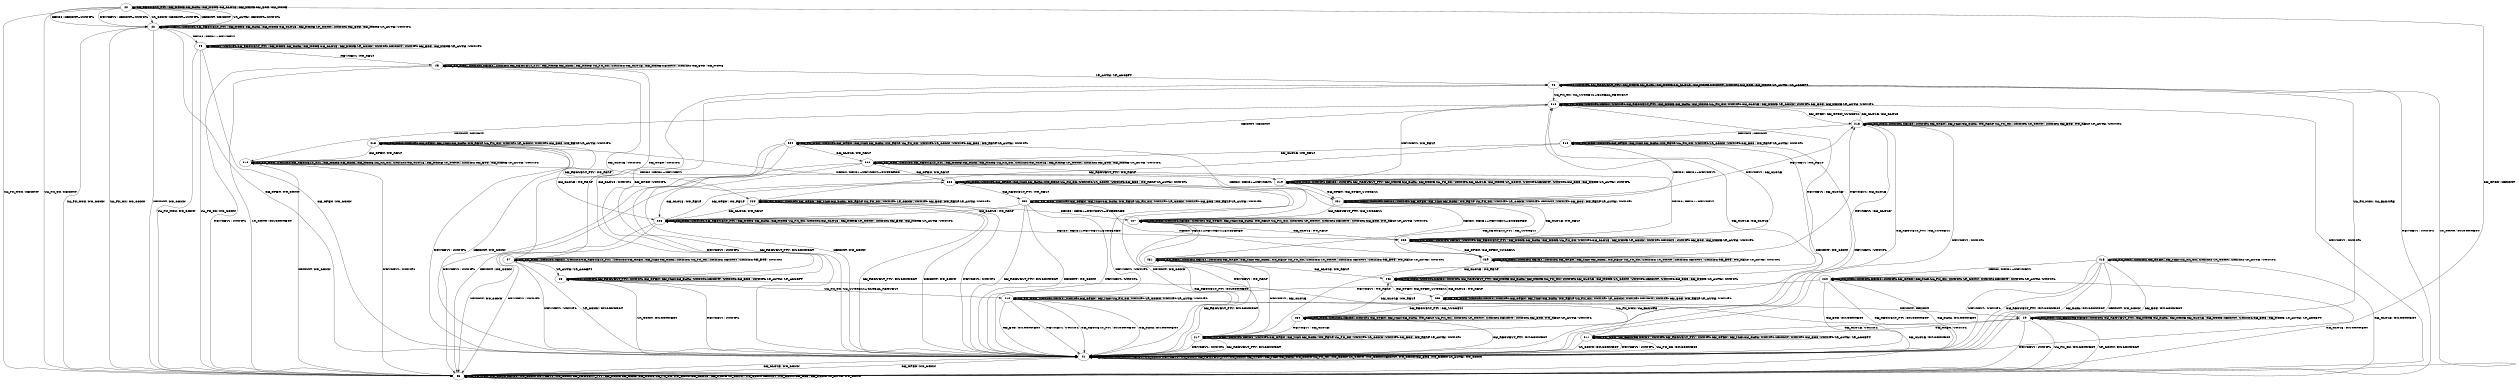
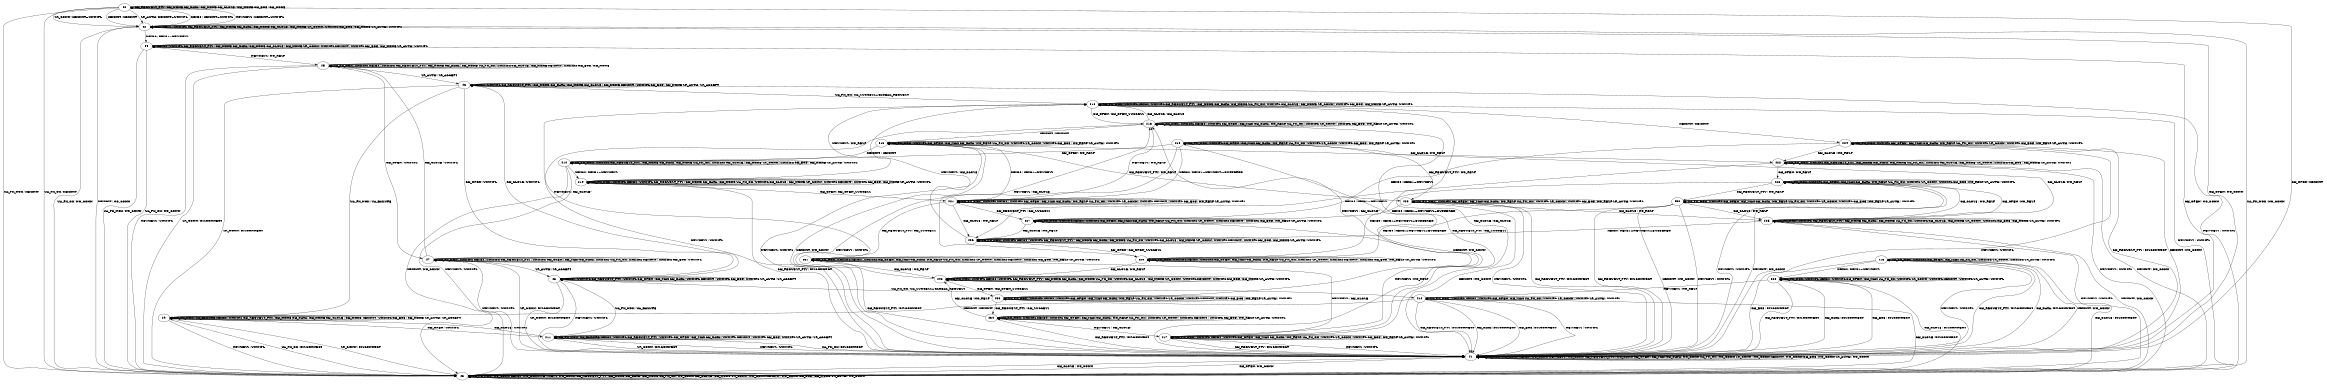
edge "s10" -> "s14": now "s16" -> "s14"
edge "s27" -> "s1": now "s19" -> "s1"
edge "s33" -> "s42": removed, label "CH_CLOSE / NO_RESP"
